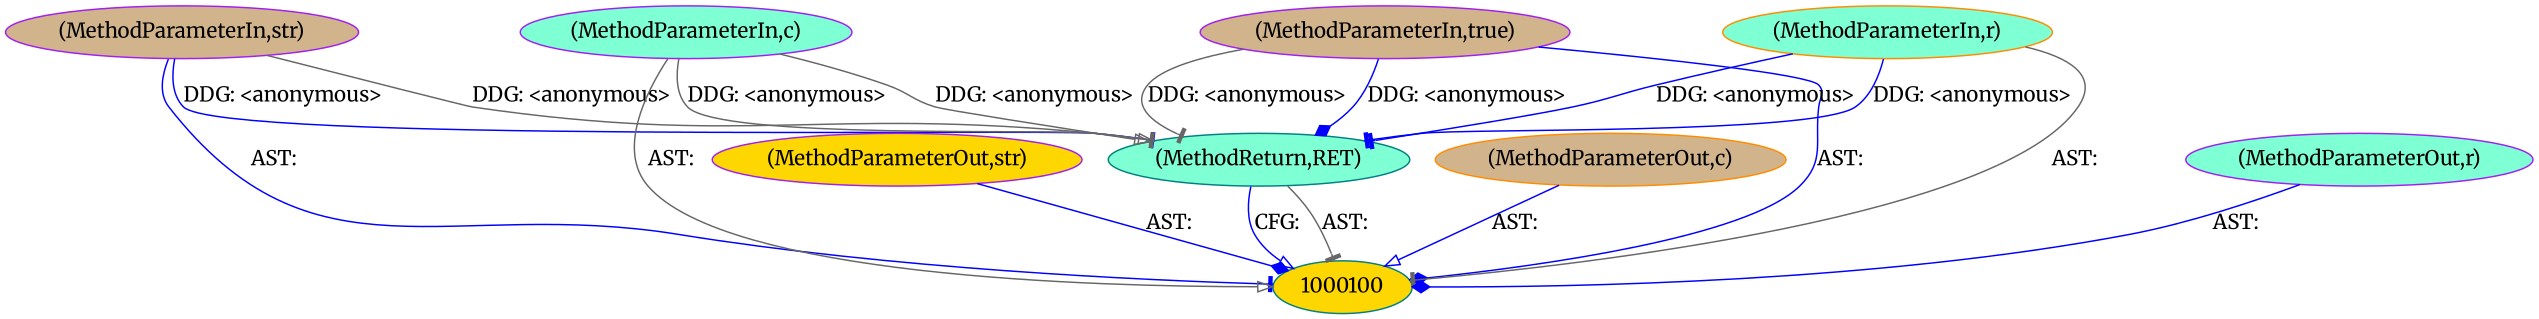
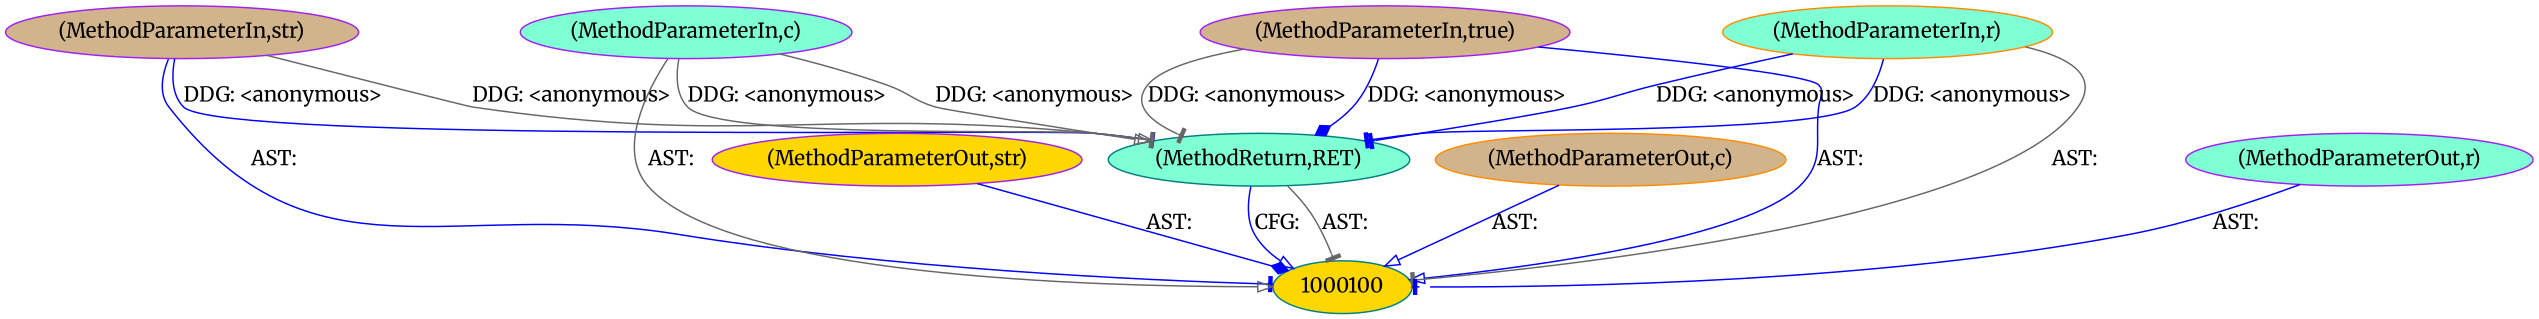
edge "(MethodParameterIn,true)" -> "1000100": arrowhead diamond -> onormal
edge "(MethodParameterOut,r)" -> "1000100": arrowhead diamond -> tee
